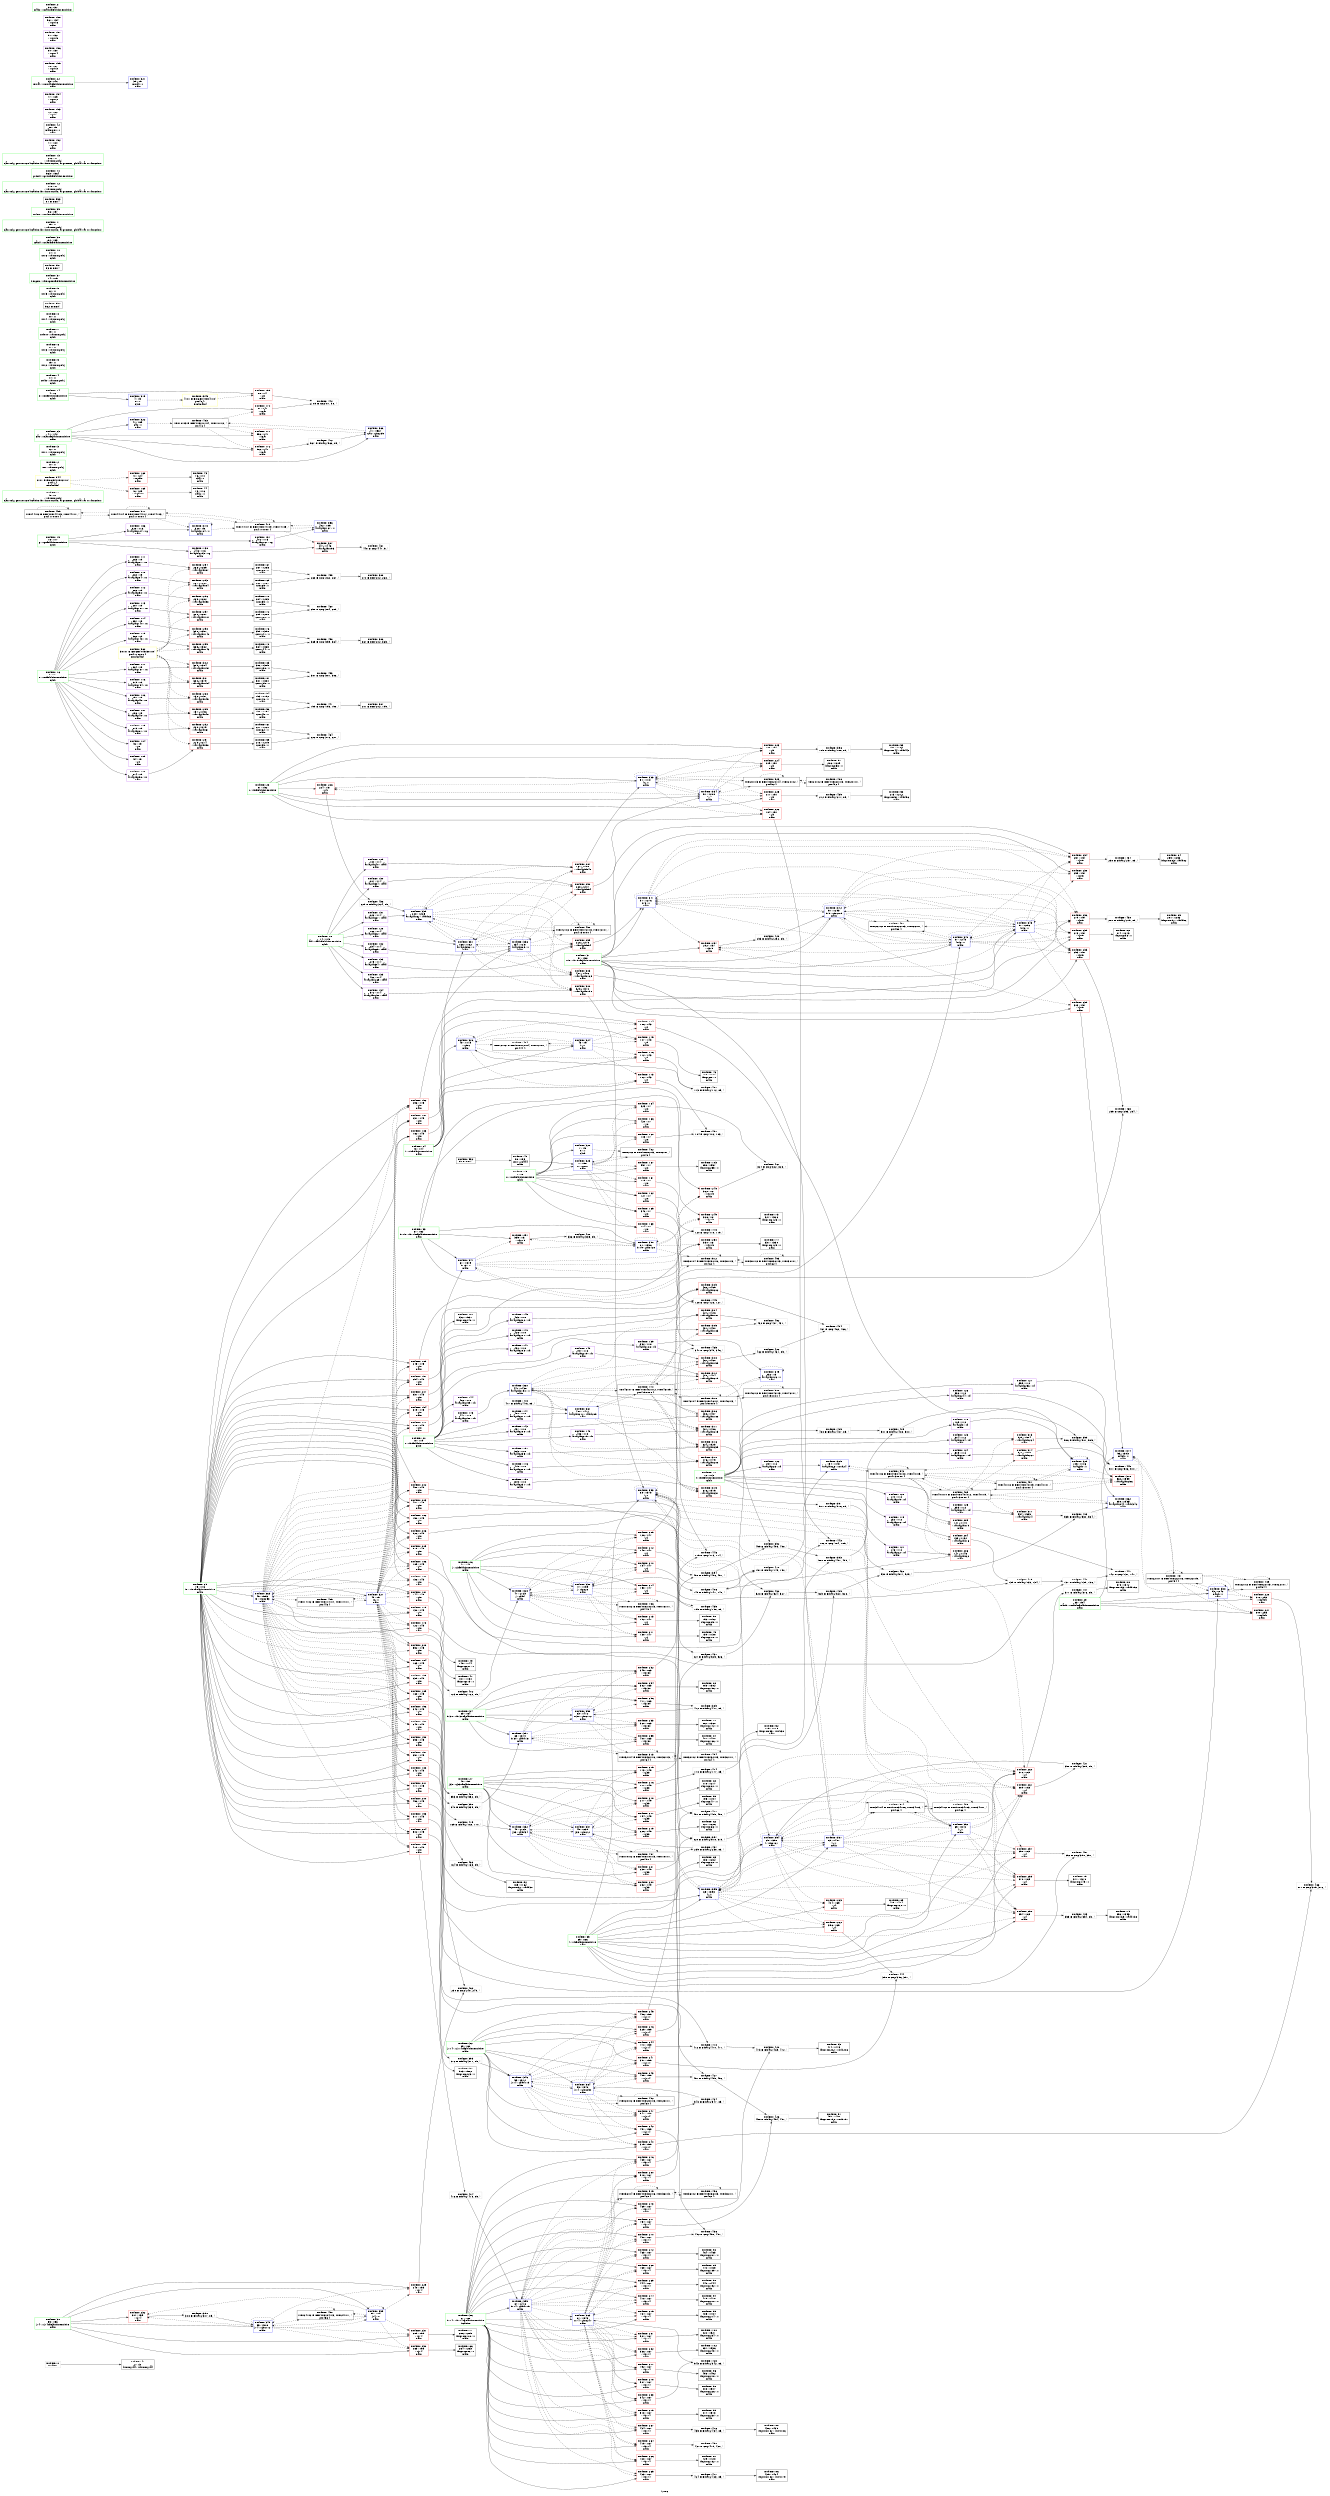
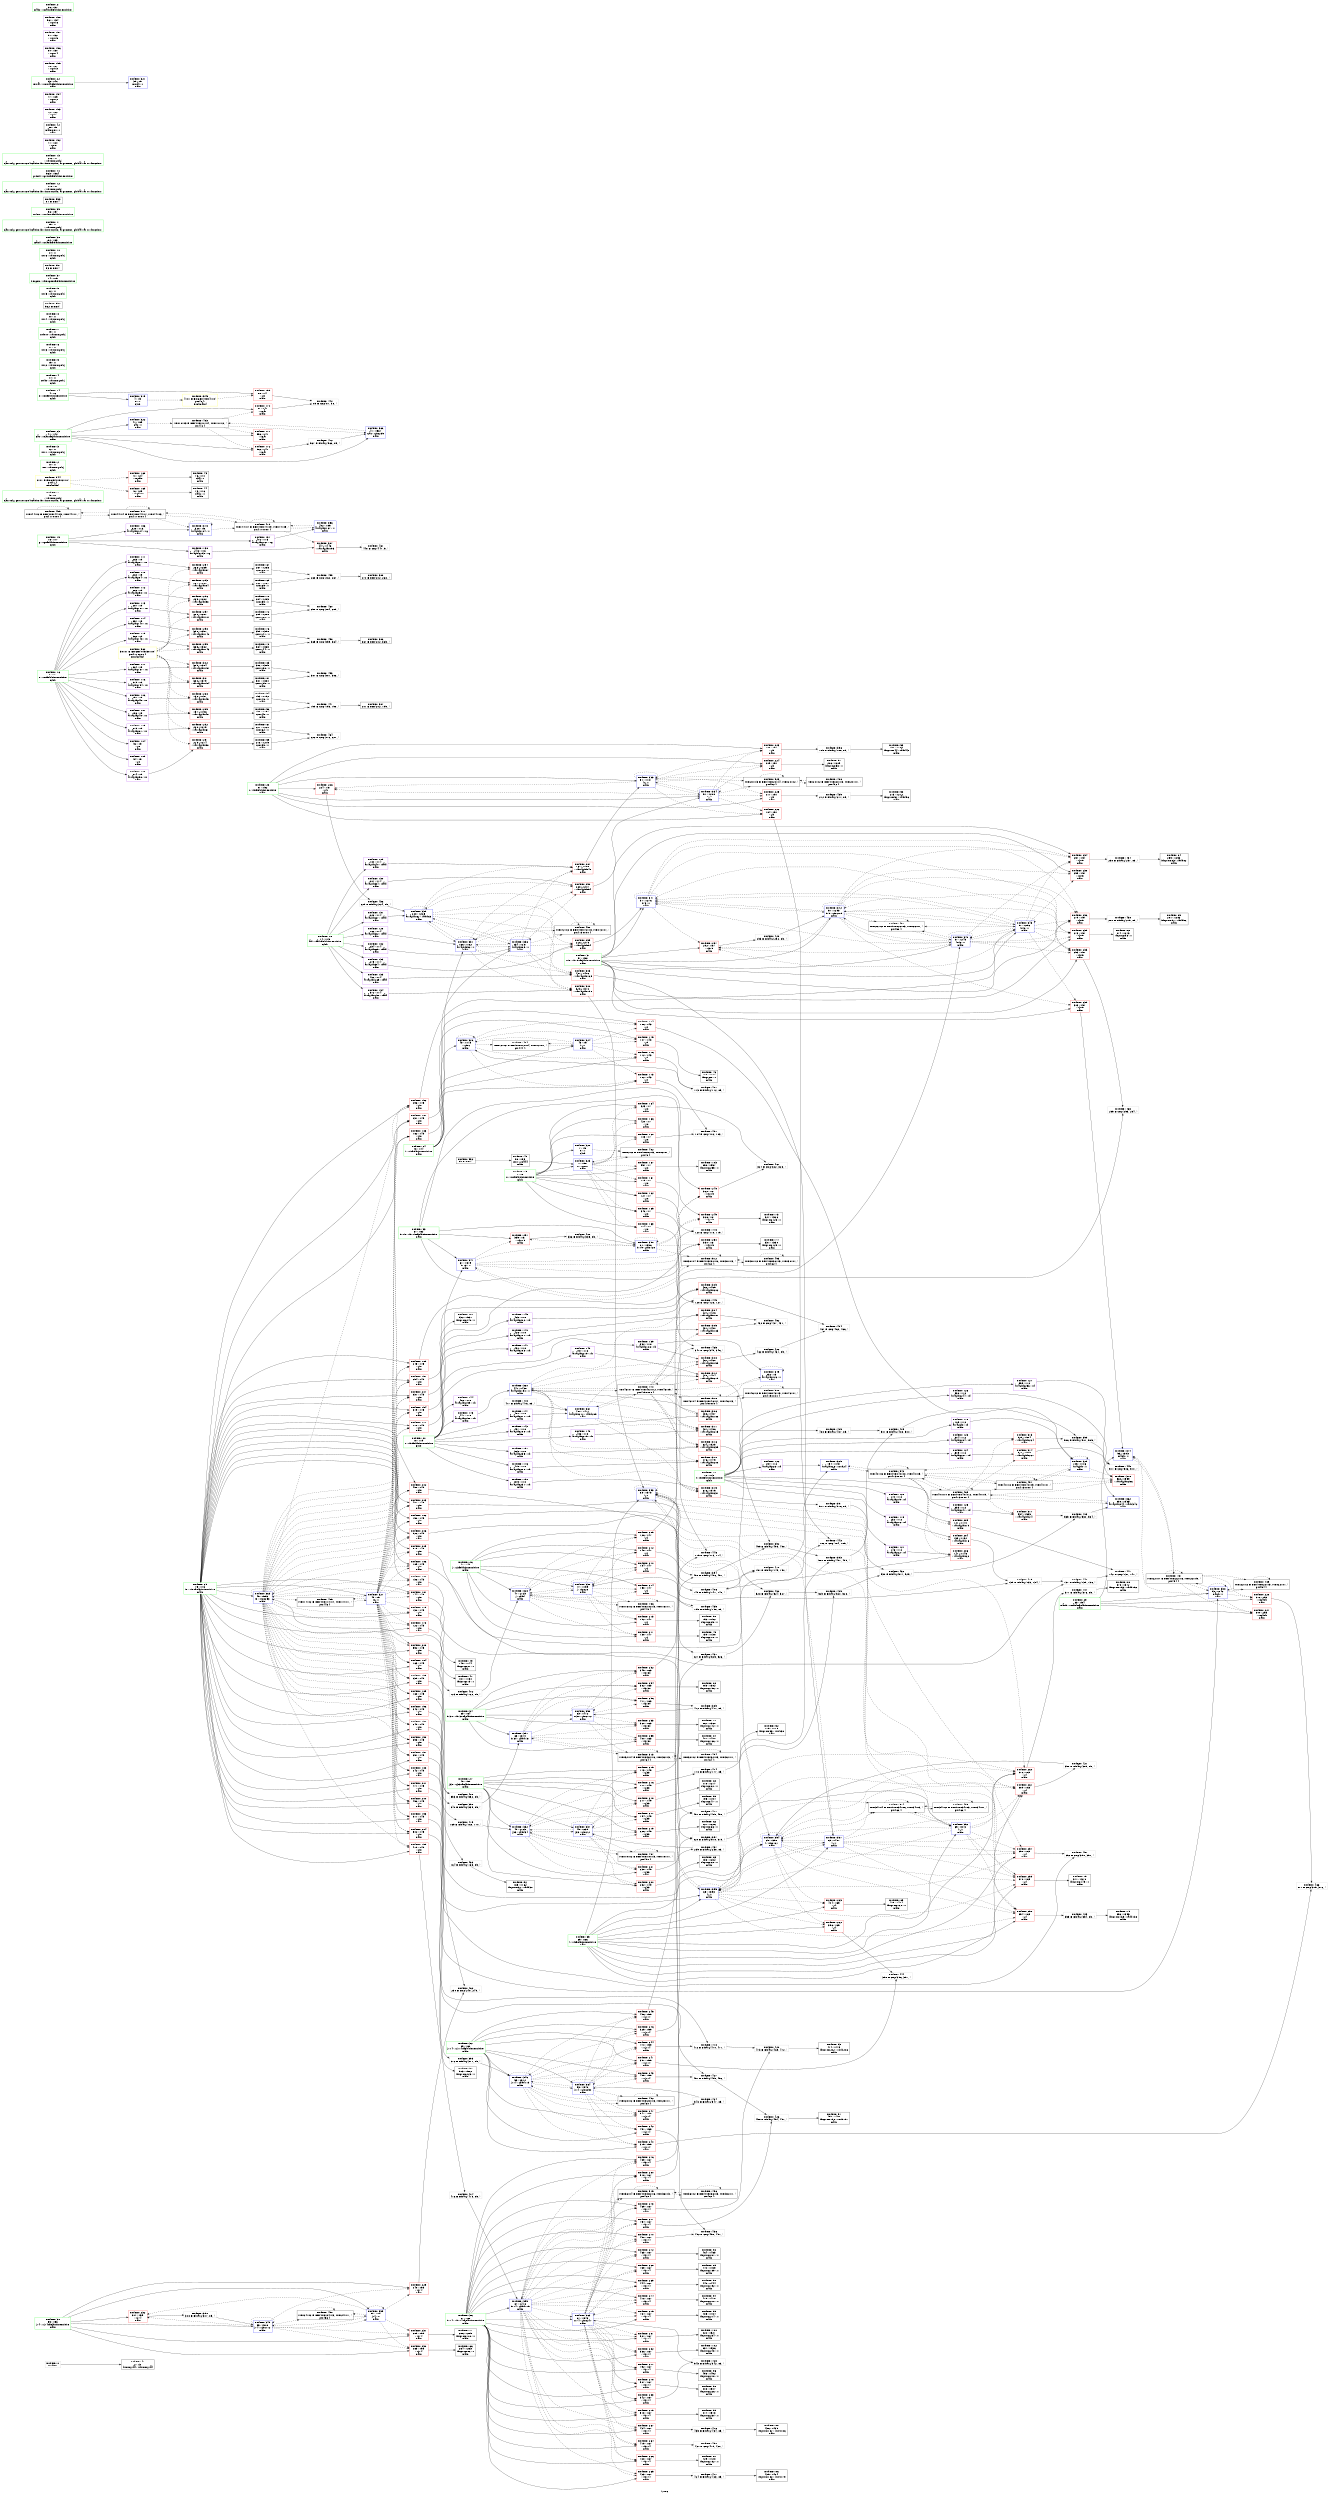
edge "NodeID: 25" -> "NodeID: 208": style dashed -> solid
node "NodeID: 36": text "location" -> "main"
